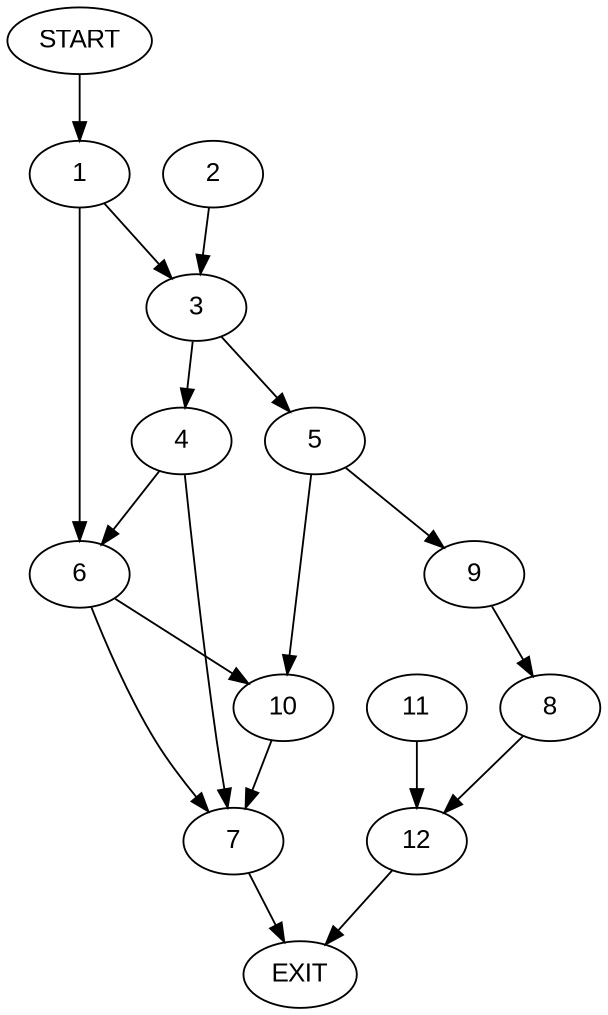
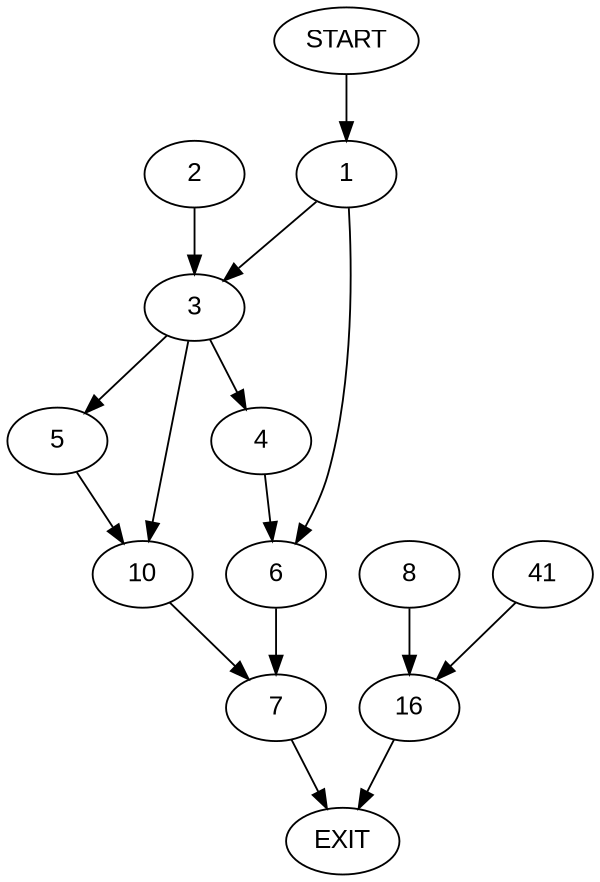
node "9": removed
edge "4" -> "7": removed
edge "6" -> "10": now "3" -> "10"
node "11": label "11" -> "41"
node "12": label "12" -> "16"
